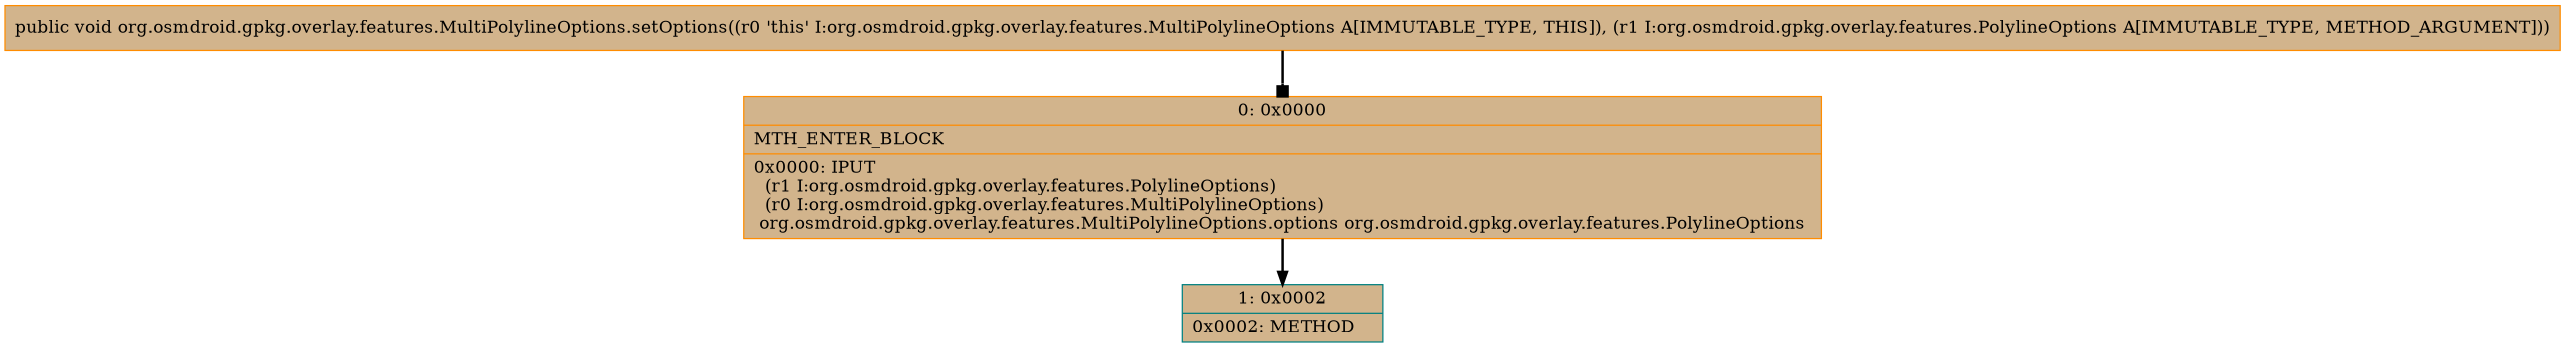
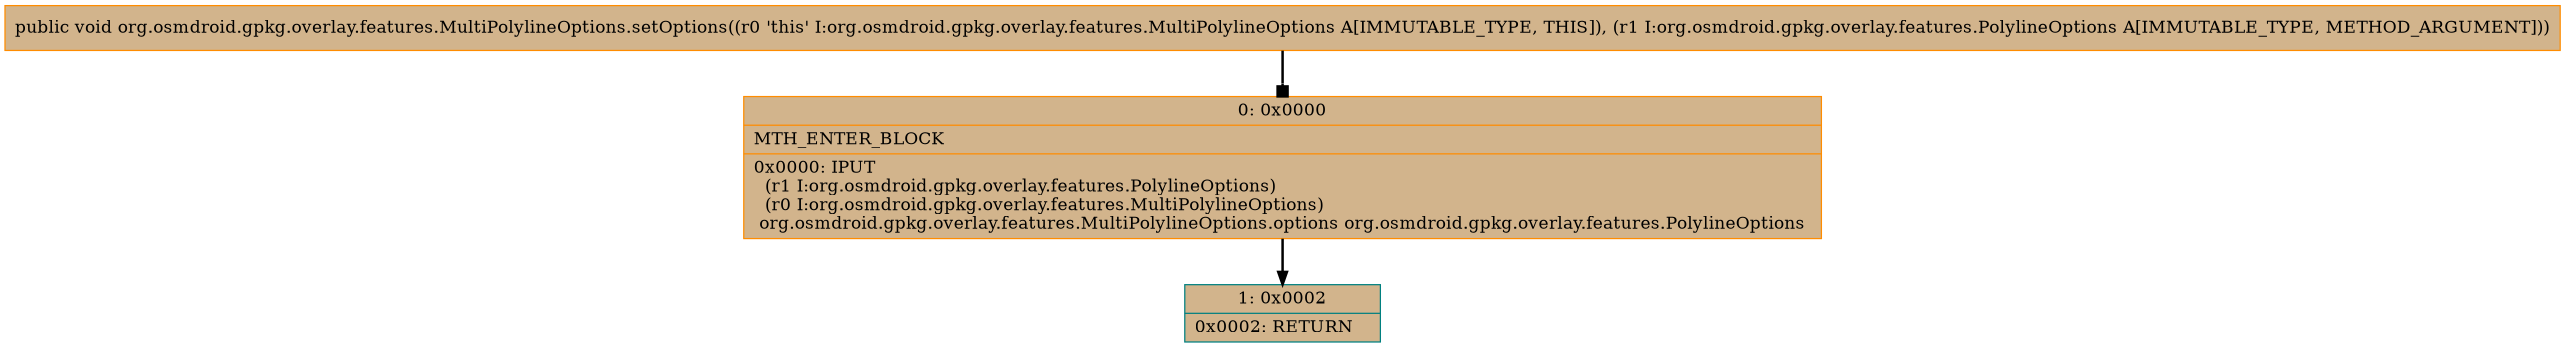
node "1: 0x0002": text "0x0002: METHOD" -> "0x0002: RETURN"
